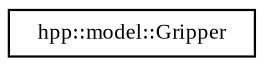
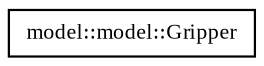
node "hpp::model::Gripper": label "hpp::model::Gripper" -> "model::model::Gripper"
